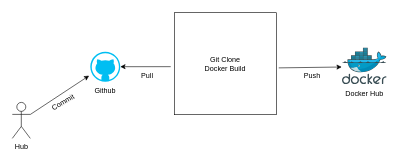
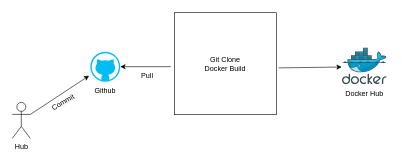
node "Push": removed
